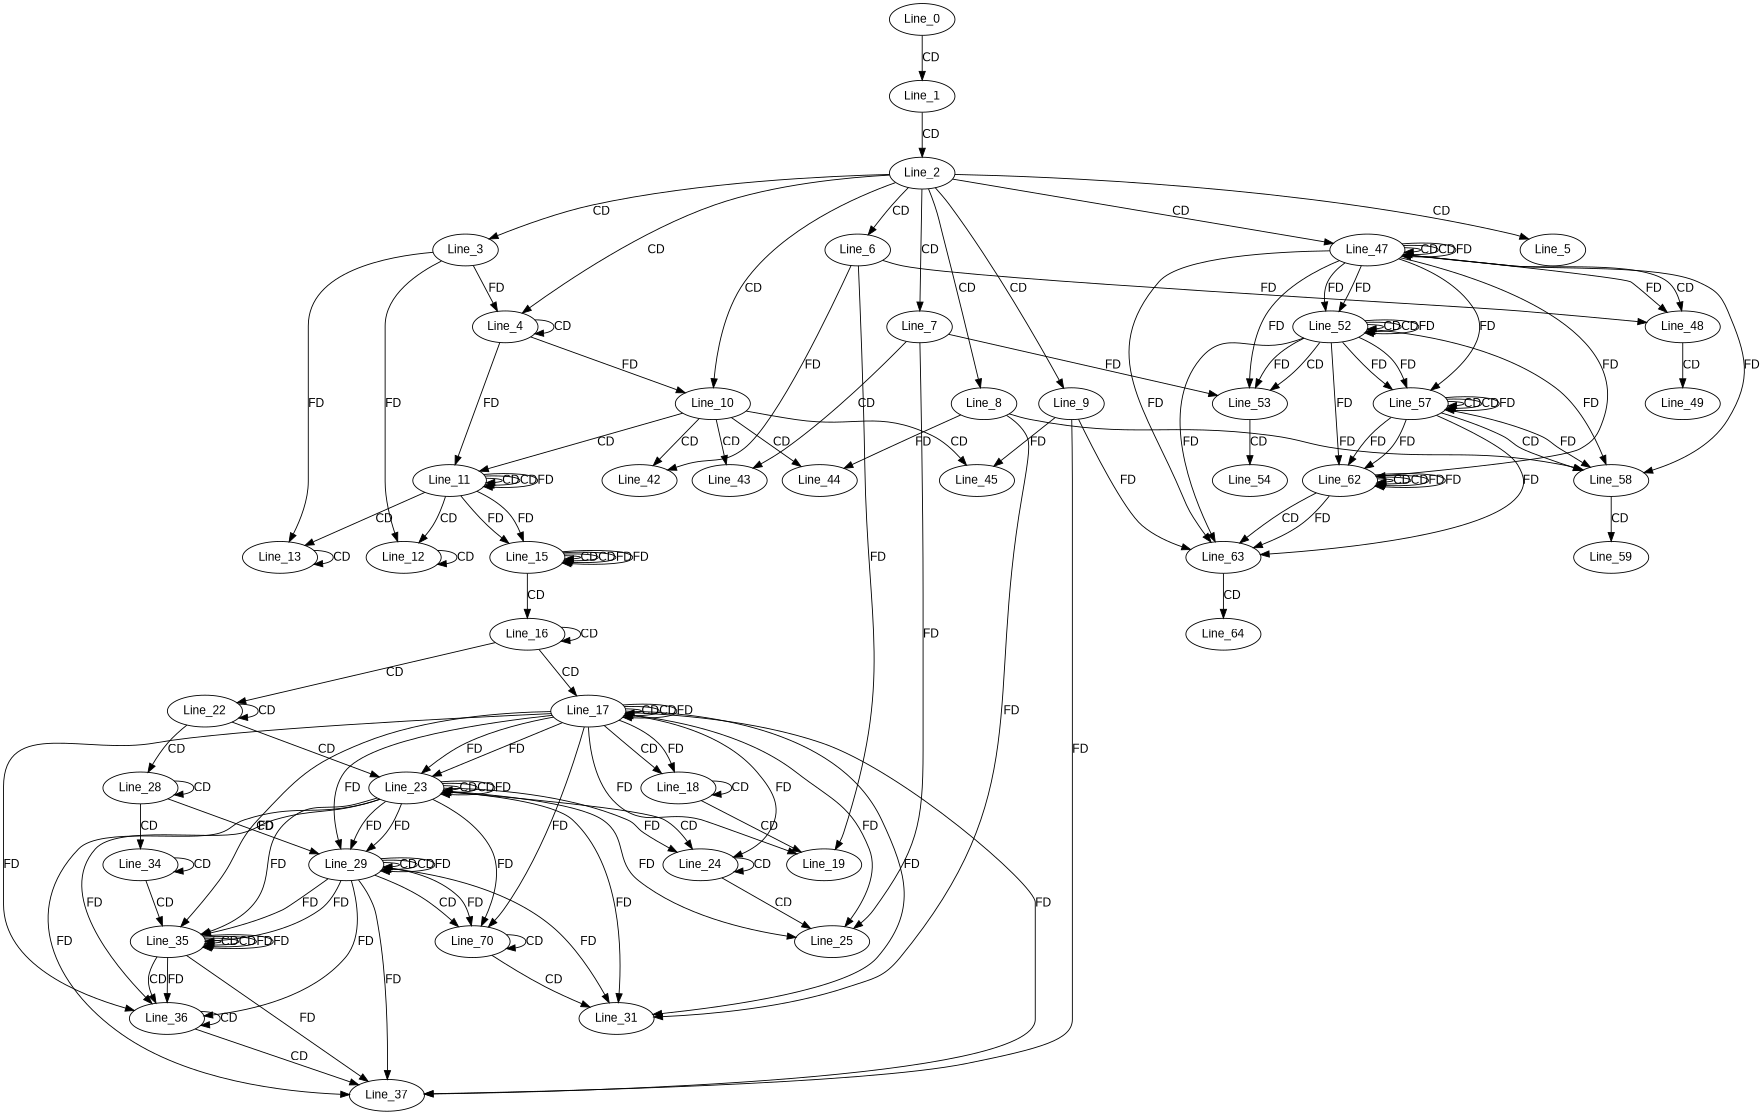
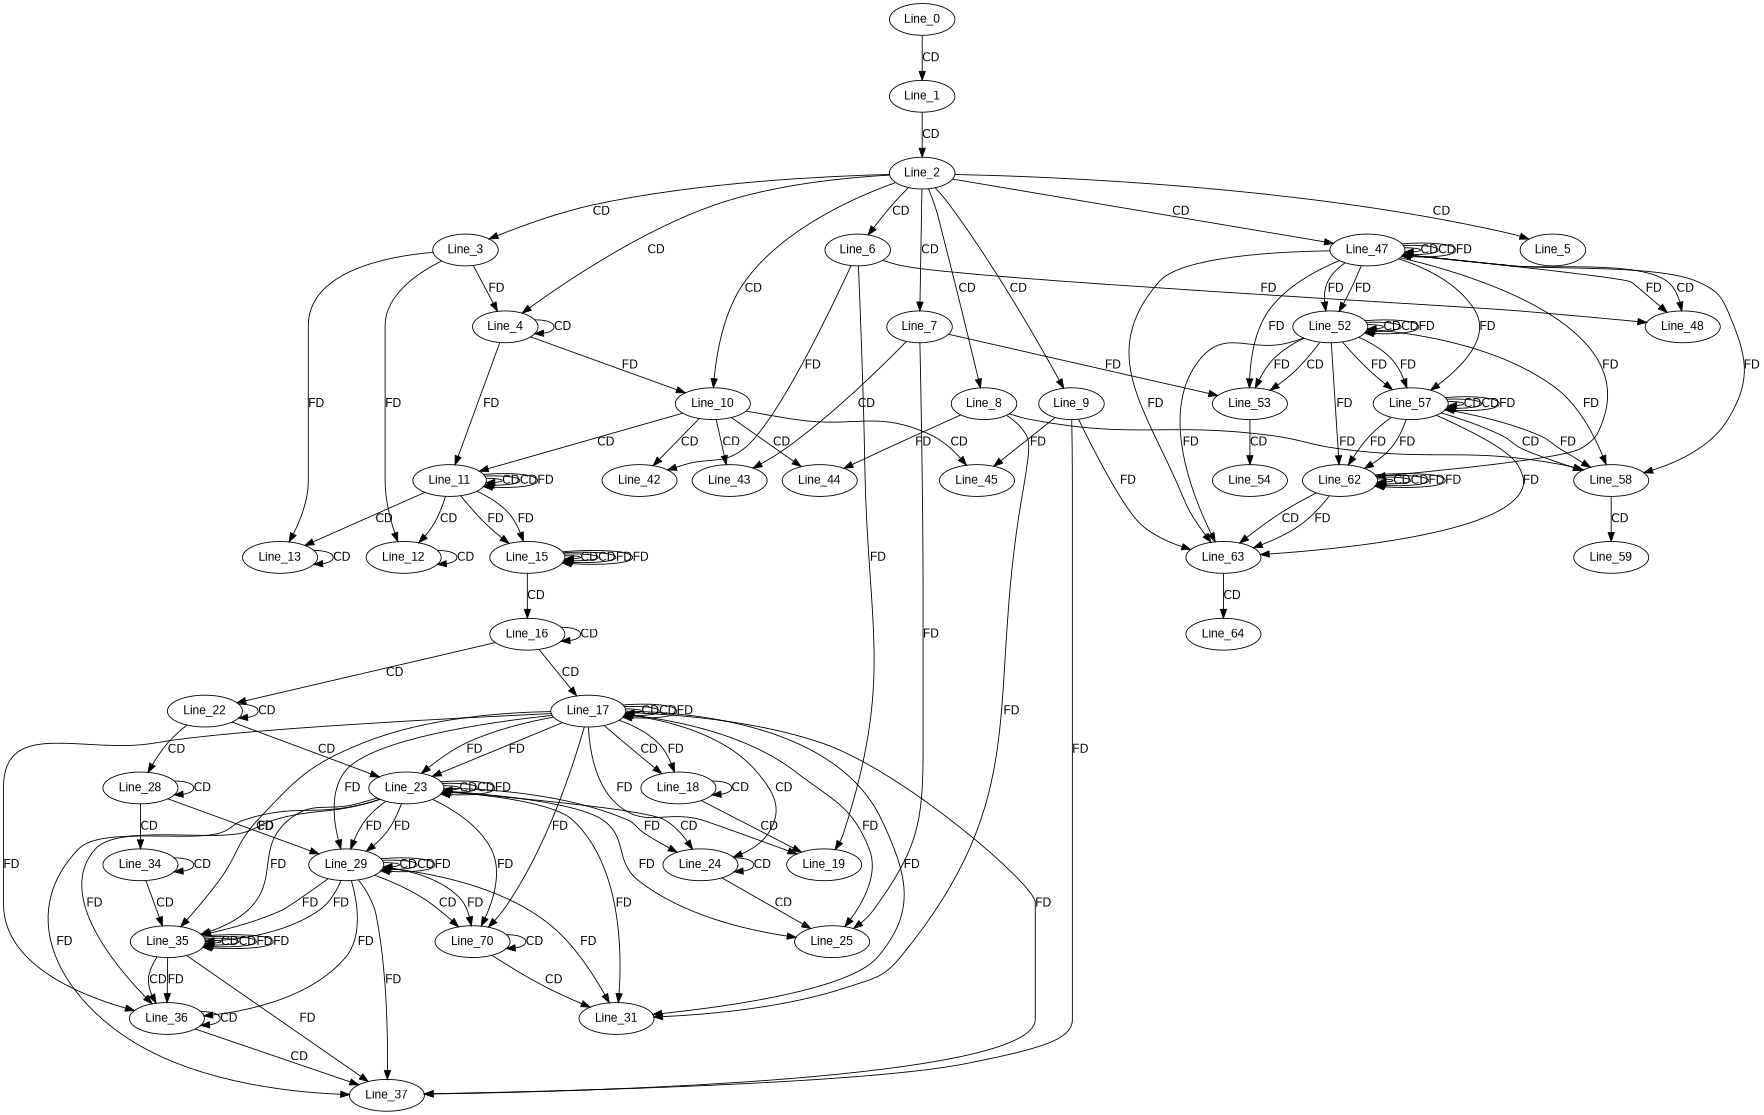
node "Line_49": removed
edge "Line_17" -> "Line_24": label "FD" -> "CD"
